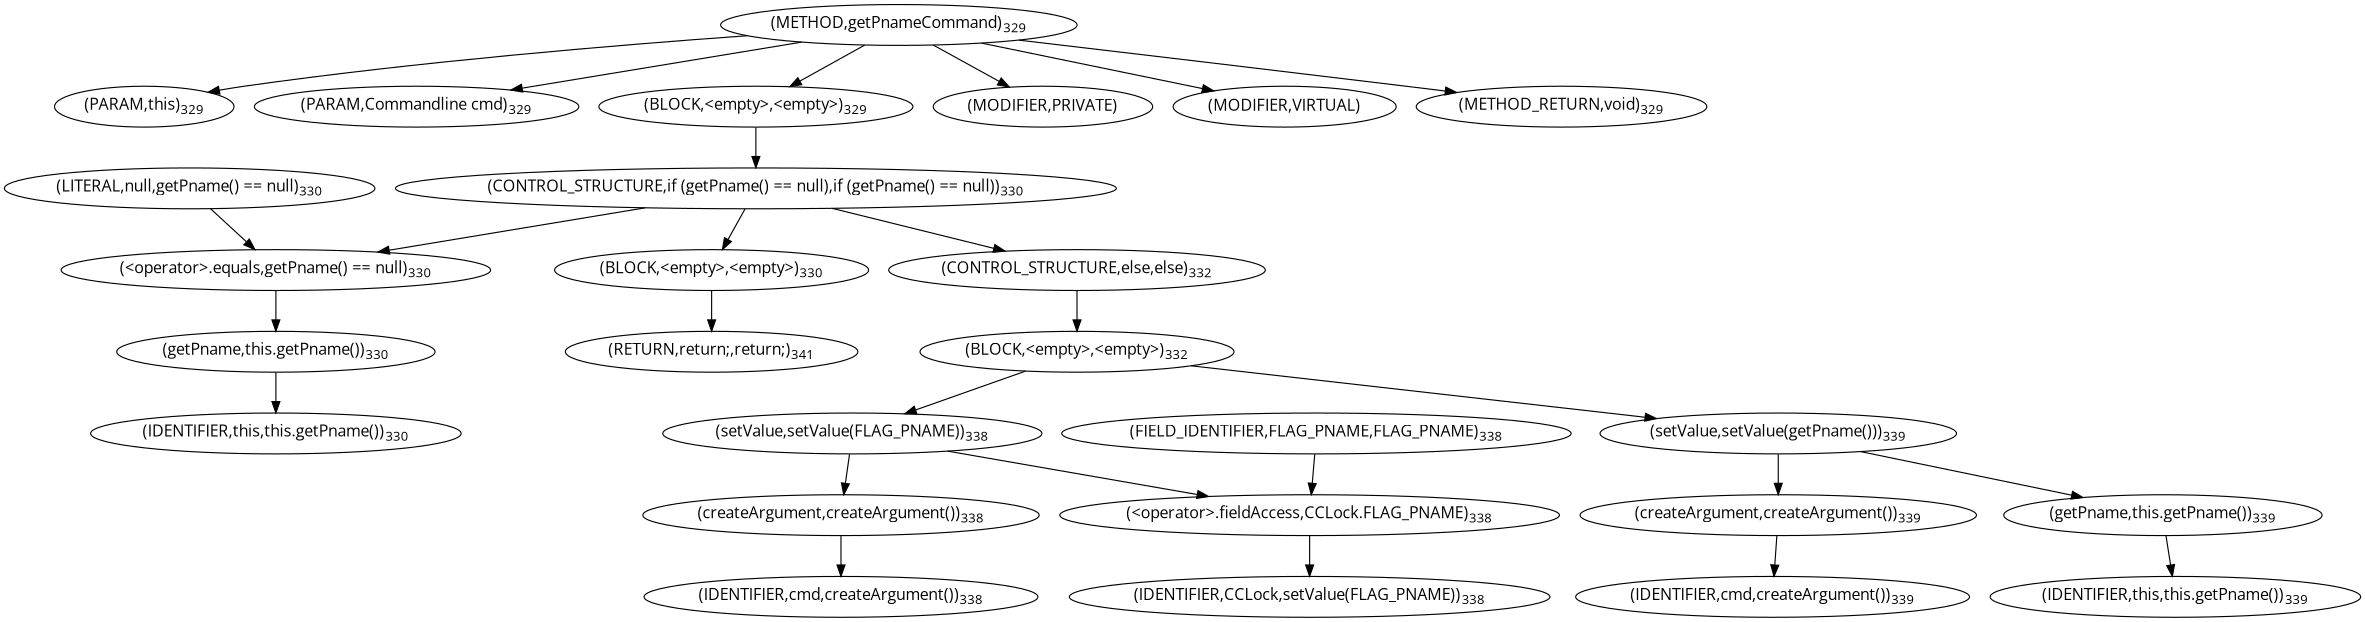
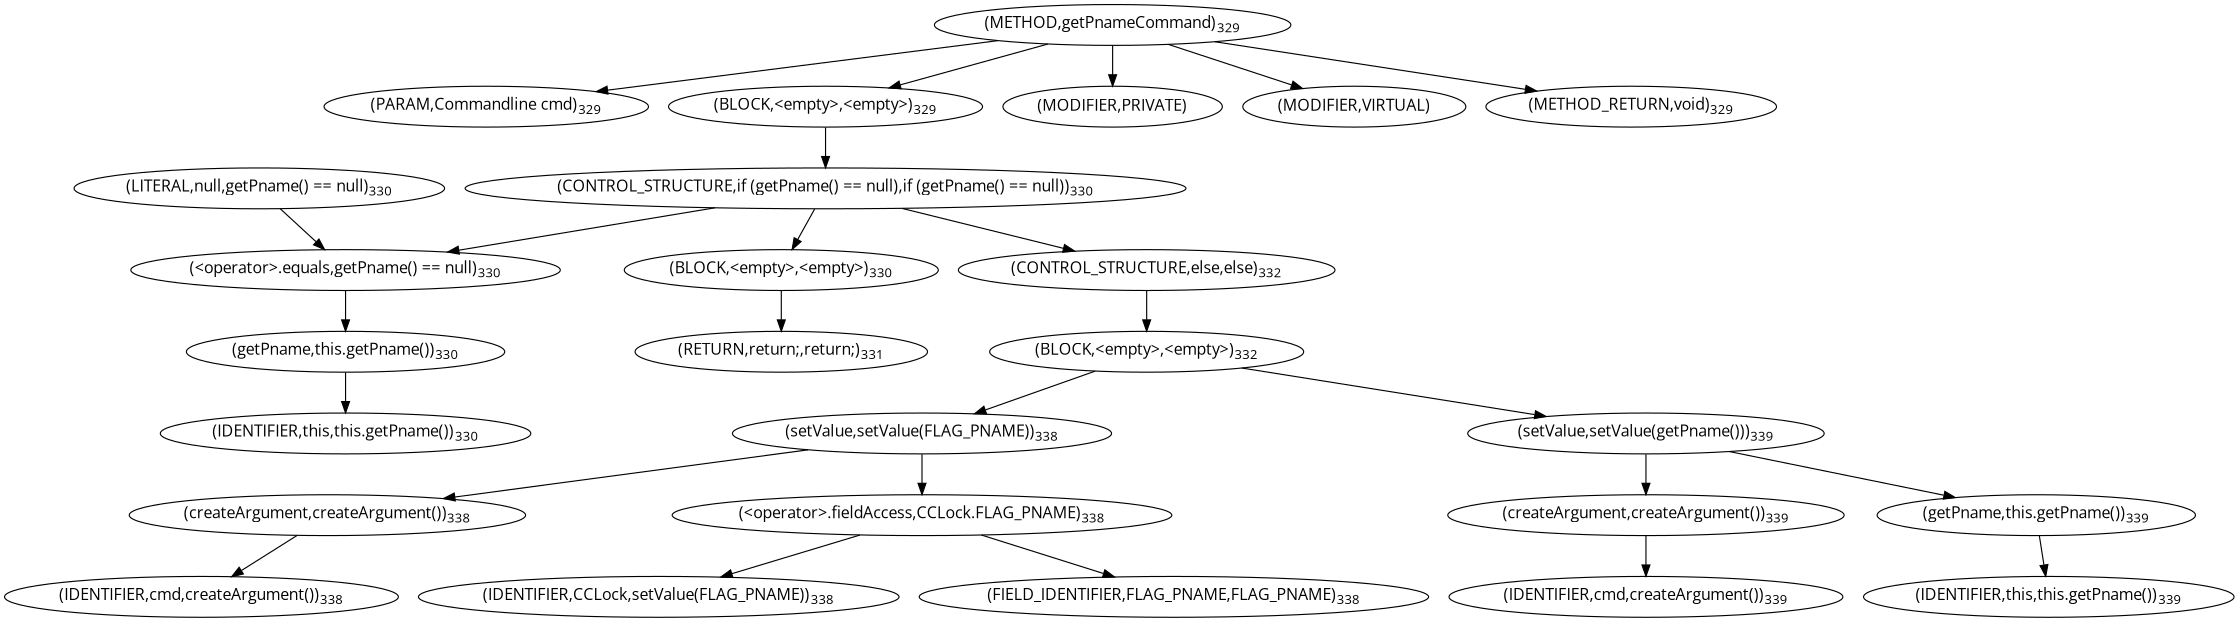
node "(PARAM,this)": removed
node "(RETURN,return;,return;)": text "341" -> "331"
edge "(FIELD_IDENTIFIER,FLAG_PNAME,FLAG_PNAME)" -> "(<operator>.fieldAccess,CCLock.FLAG_PNAME)": reversed
